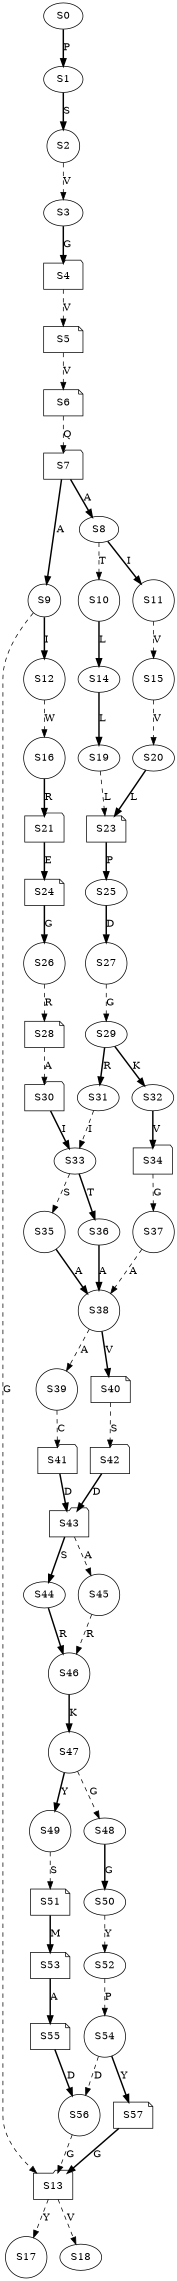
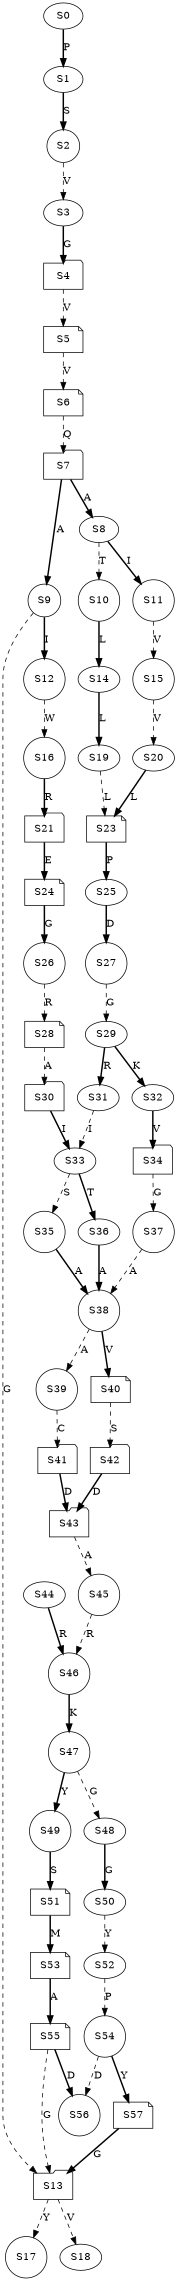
edge "S43" -> "S44": removed, label "S"
edge "S49" -> "S51": style dashed -> bold
edge "S56" -> "S13": now "S55" -> "S13"
